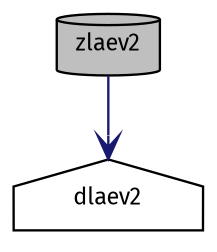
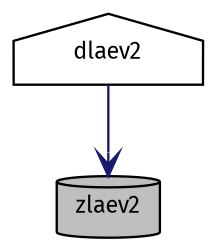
edge "zlaev2" -> "dlaev2": reversed
